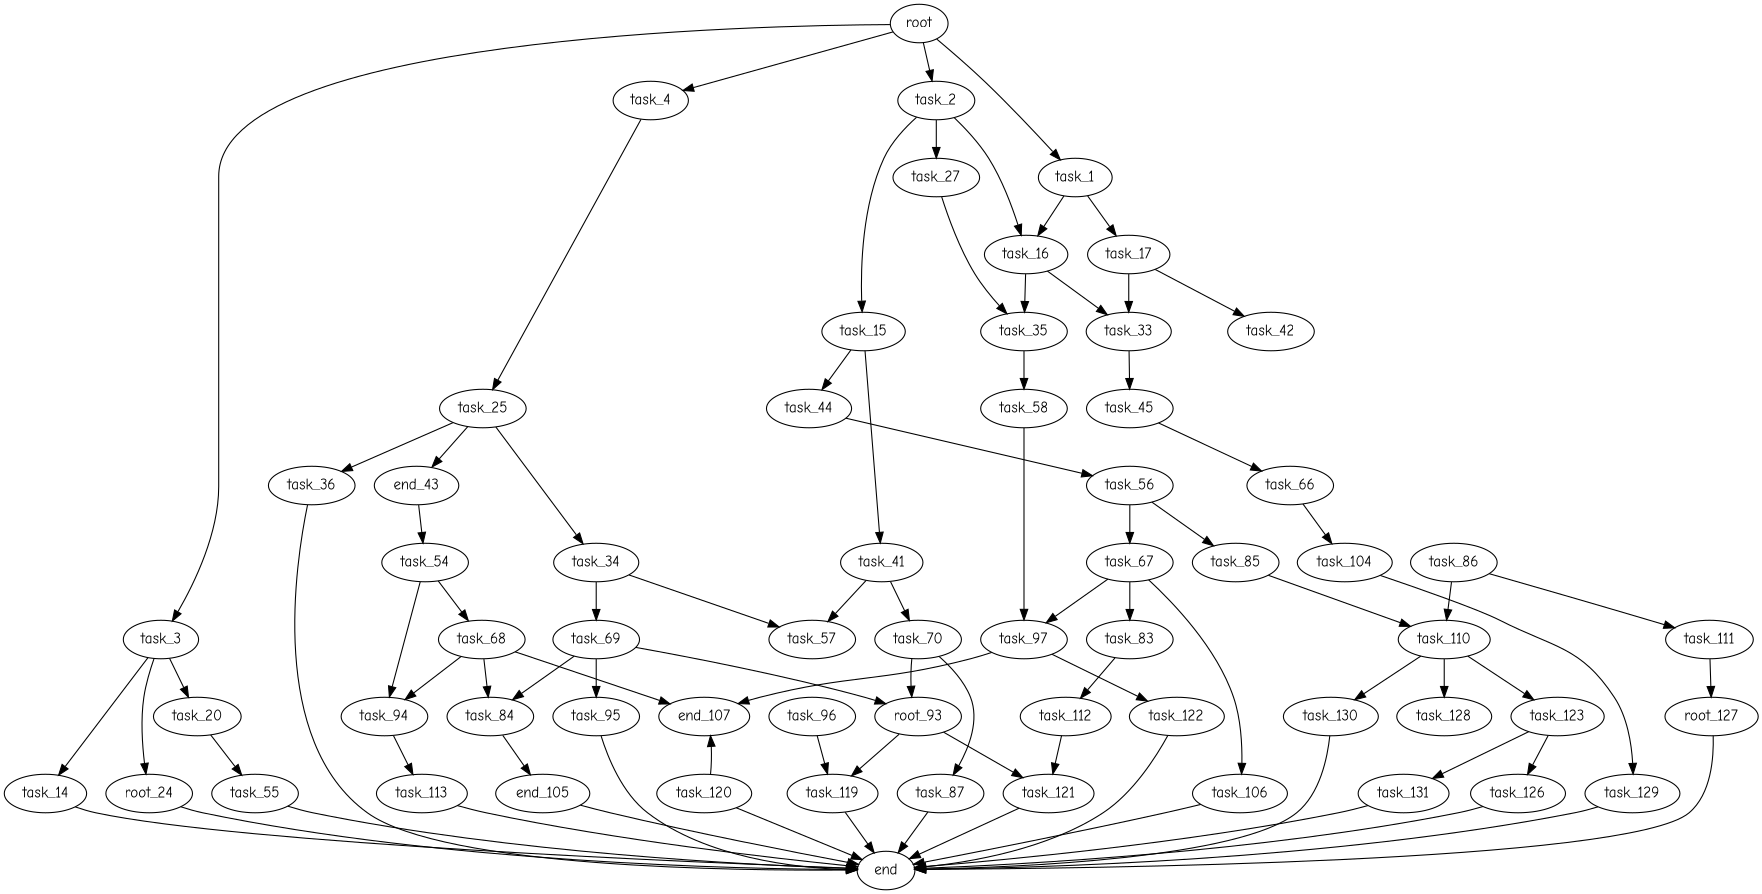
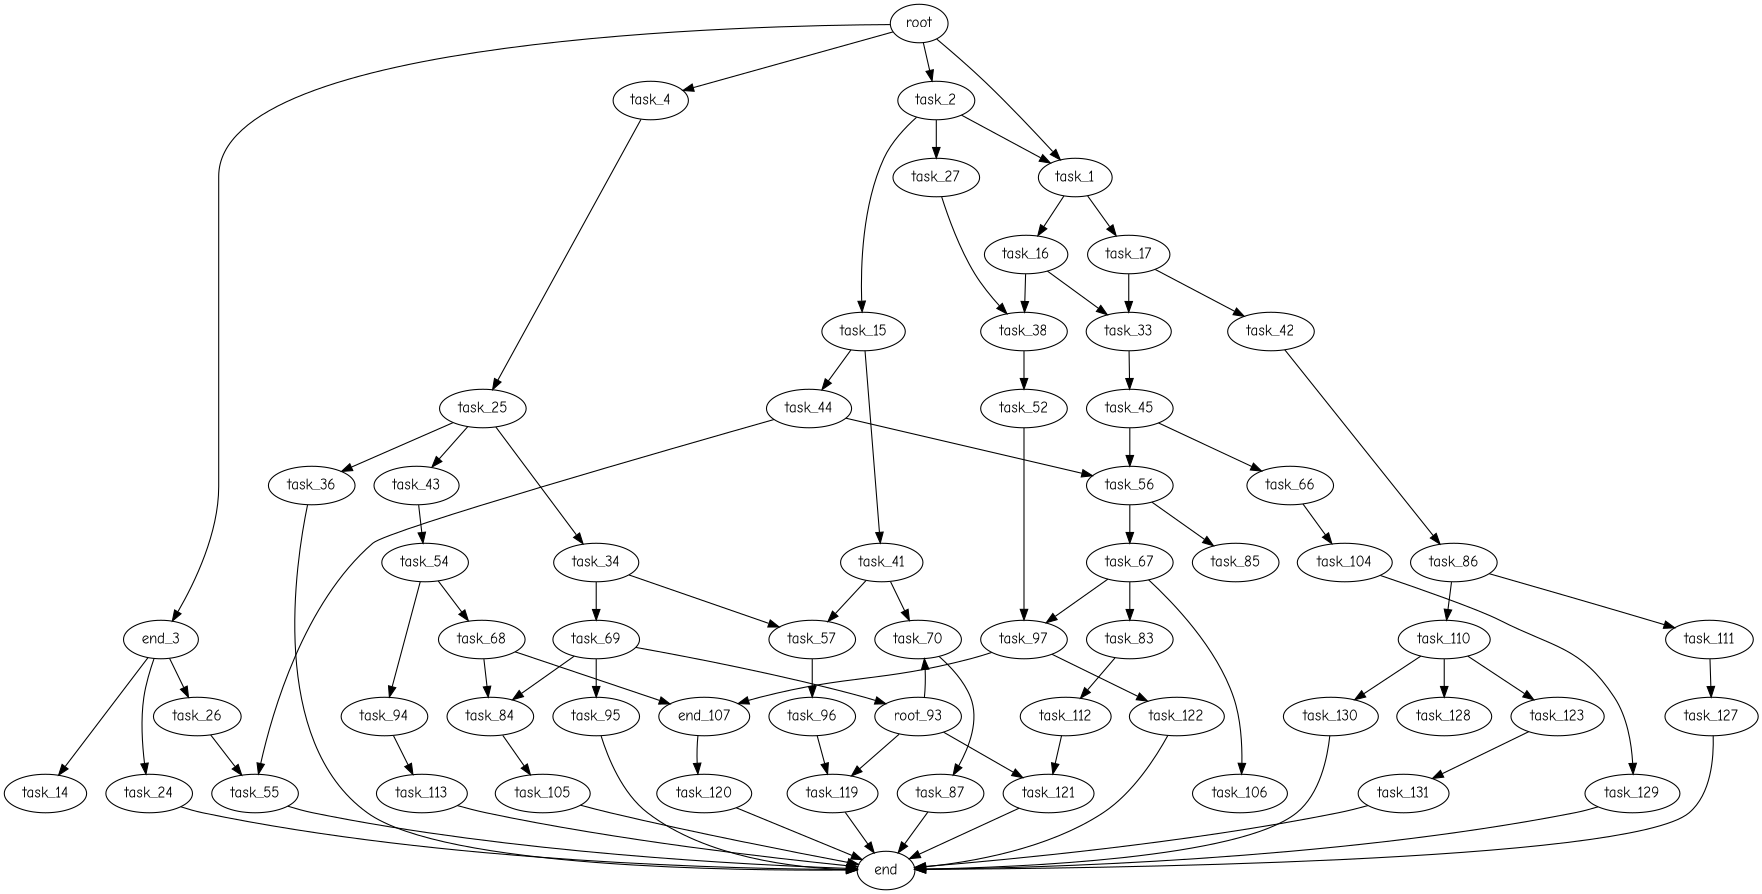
edge "task_2" -> "task_16": now "task_2" -> "task_1"
node "task_35": label "task_35" -> "task_38"
node "task_58": label "task_58" -> "task_52"
edge "task_45" -> "task_56": added
edge "task_42" -> "task_86": added
node "end_43": label "end_43" -> "task_43"
edge "task_44" -> "task_55": added
edge "task_85" -> "task_110": removed
node "task_3": label "task_3" -> "end_3"
edge "task_57" -> "task_96": added
edge "task_68" -> "task_94": removed
edge "task_70" -> "root_93": reversed
node "task_20": label "task_20" -> "task_26"
node "root_127": label "root_127" -> "task_127"
edge "task_120" -> "end_107": reversed
node "root_24": label "root_24" -> "task_24"
node "end_105": label "end_105" -> "task_105"
node "task_126": removed
edge "task_106" -> "end": removed
edge "task_14" -> "end": removed
